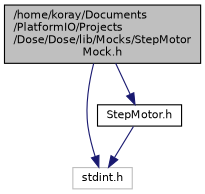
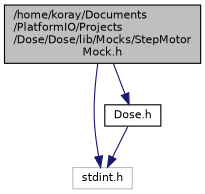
node "StepMotor.h": label "StepMotor.h" -> "Dose.h"
